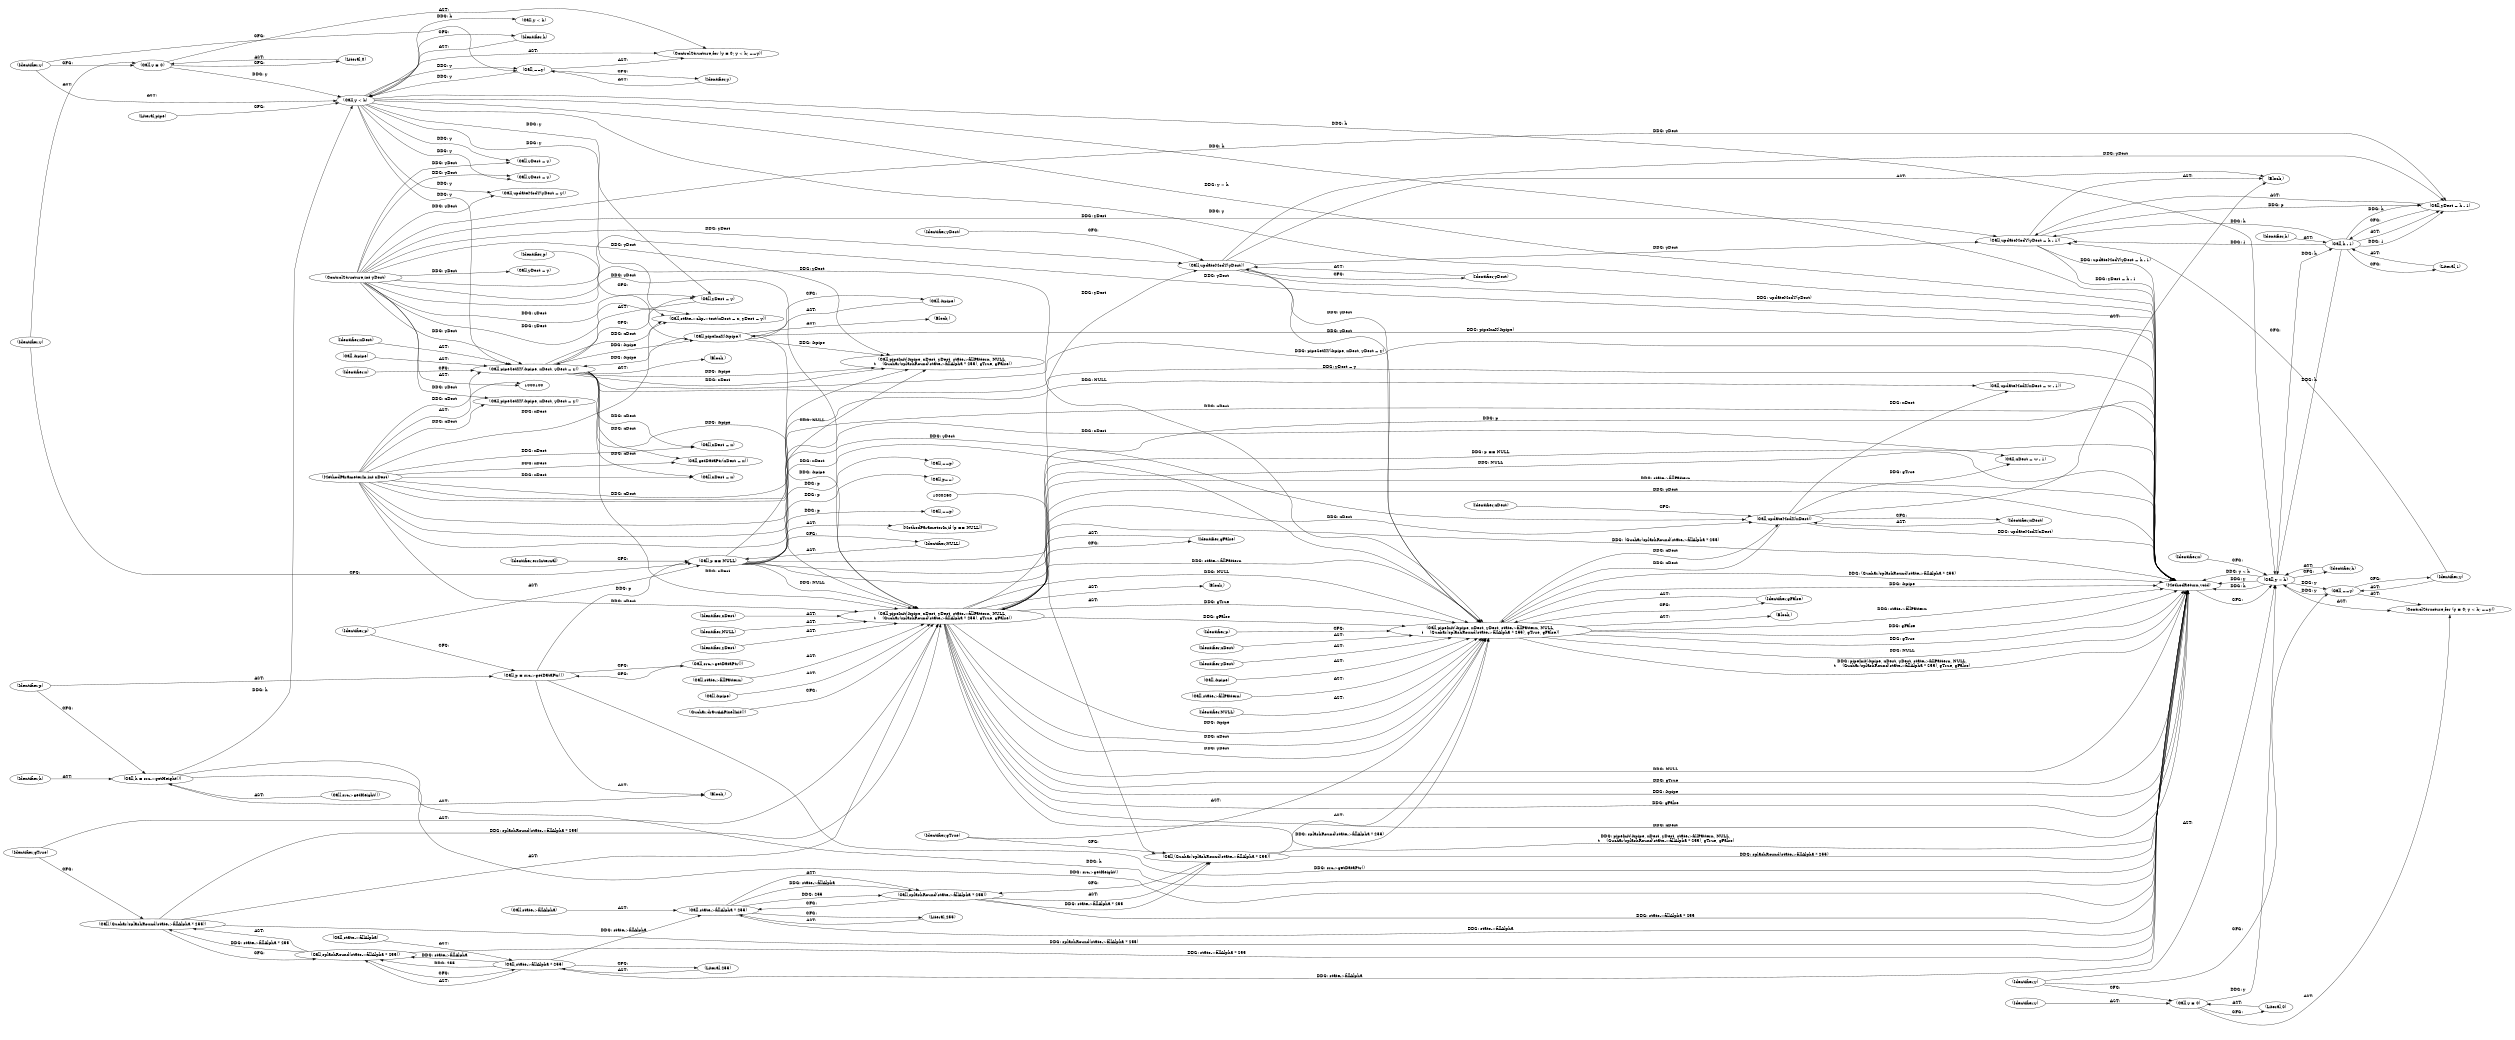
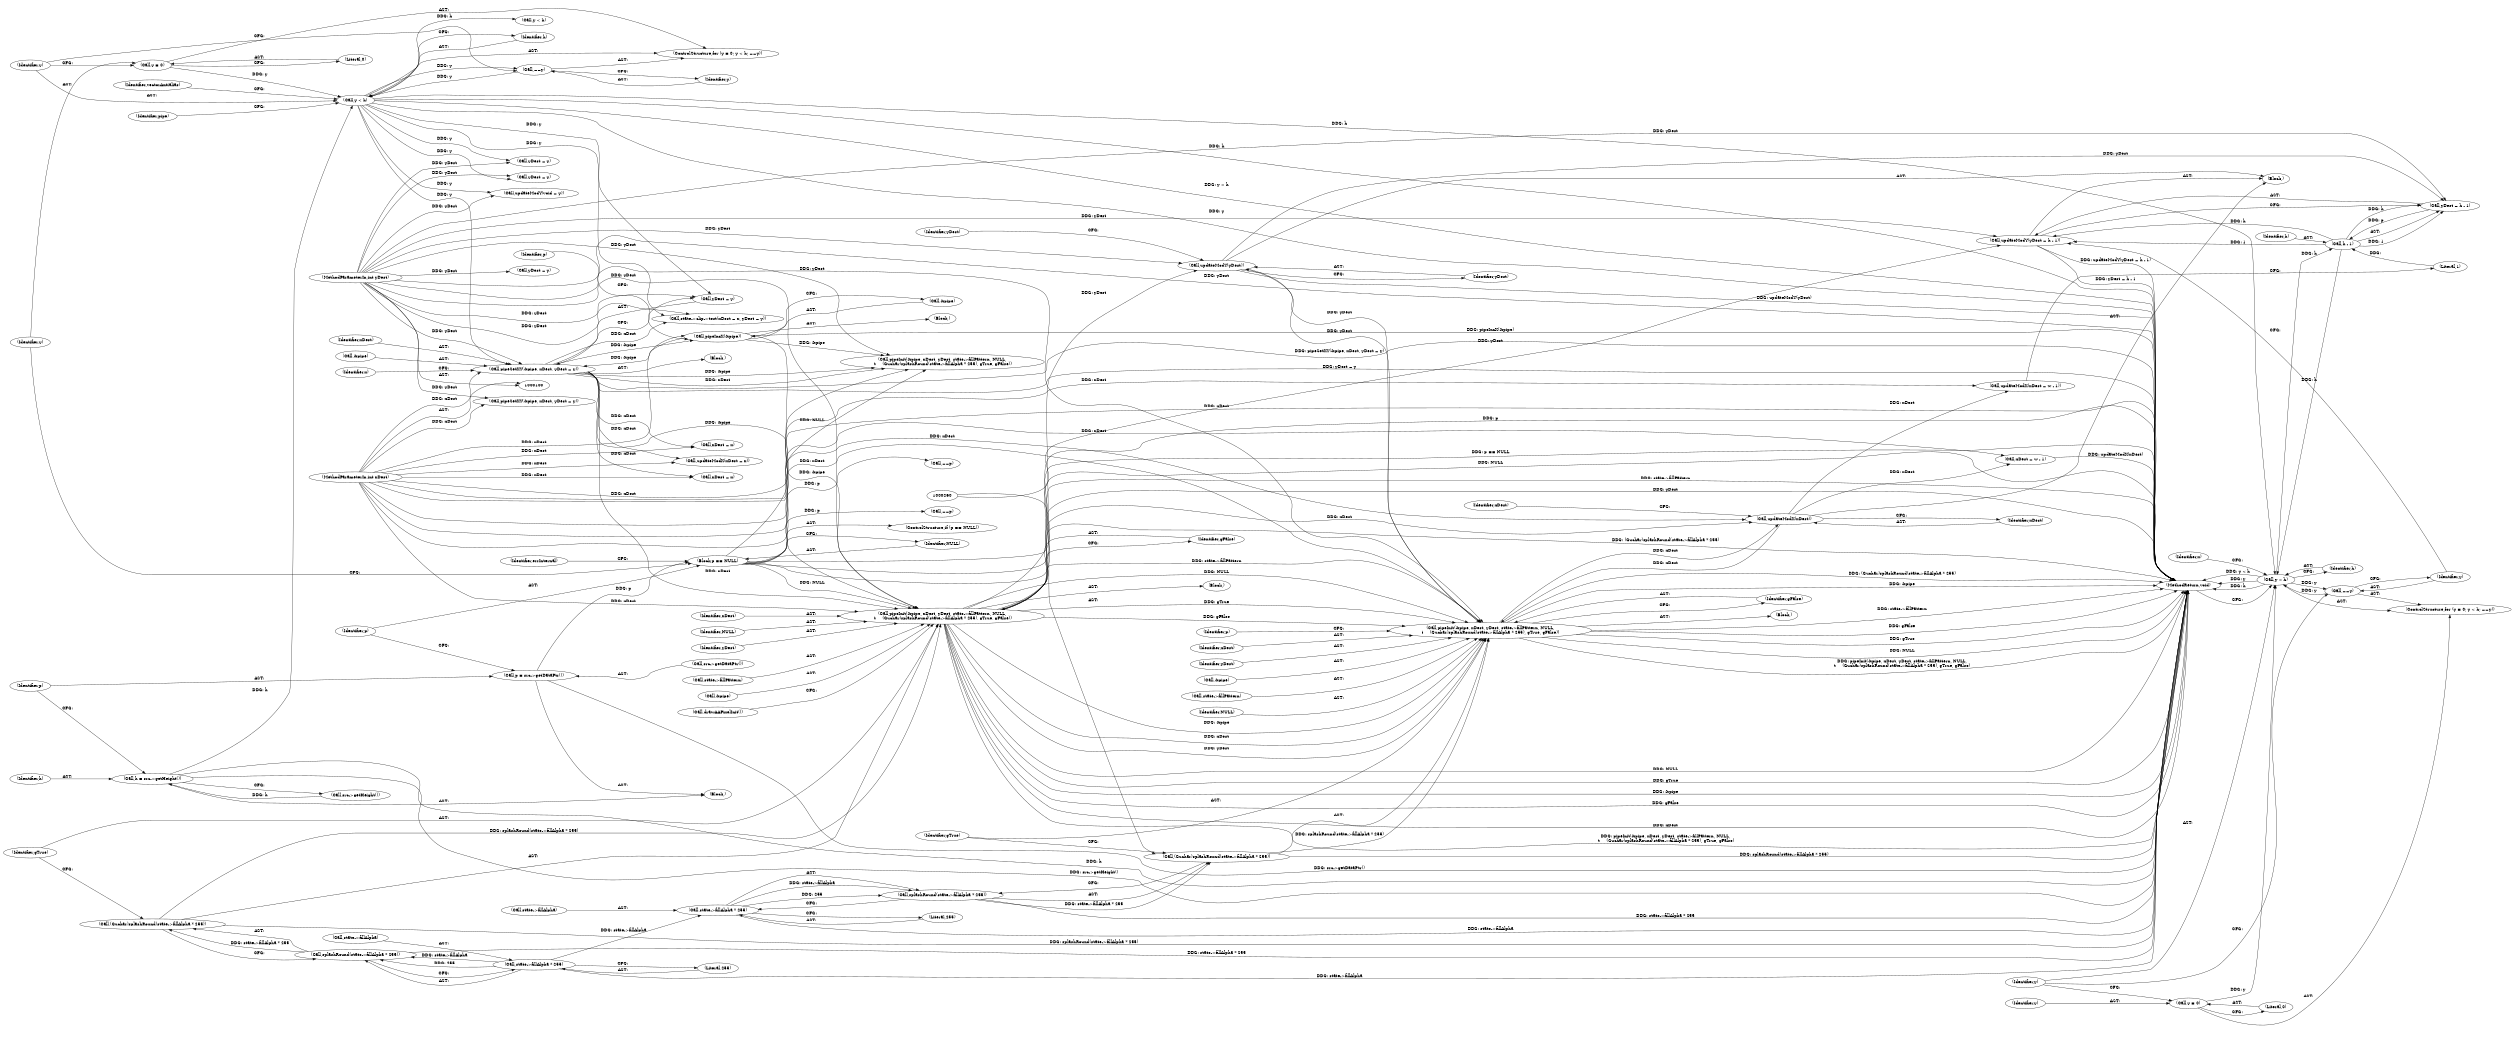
node "(Identifier,vectorAntialias)": added
node "(Literal,pipe)": label "(Literal,pipe)" -> "(Identifier,pipe)"
node "(Call,updateModY(yDest + y))": label "(Call,updateModY(yDest + y))" -> "(Call,updateModY(void + y))"
edge "(Call,updateModY(yDest + h - 1))" -> "(Call,yDest + h - 1)": label "DDG: p" -> "CFG: "
edge "(Call,yDest + h - 1)" -> "(Call,h - 1)": label "CFG: " -> "DDG: p"
edge "(Literal,1)" -> "(Call,h - 1)": label "AST: " -> "DDG: "
edge "(Call,updateModY(yDest))" -> "(Call,updateModY(yDest + h - 1))": now "1000260" -> "(Call,updateModY(yDest + h - 1))"
edge "(Call,h - 1)" -> "(Literal,1)": now "(Call,updateModX(xDest + w - 1))" -> "(Literal,1)"
node "(ControlStructure,int yDest)": label "(ControlStructure,int yDest)" -> "(MethodParameterIn,int yDest)"
edge "(MethodParameterIn,int xDest)" -> "(Call,updateModX(xDest + w - 1))": label "DDG: NULL" -> "DDG: xDest"
edge "(MethodParameterIn,int xDest)" -> "(Call,state->clip->test(xDest + x, yDest + y))": now "(MethodParameterIn,int xDest)" -> "(Call,pipeIncX(&pipe))"
edge "(MethodParameterIn,int xDest)" -> "(Call,updateModX(xDest))": label "DDG: yDest" -> "DDG: xDest"
node "(Call,getDataPtr(xDest + x))": label "(Call,getDataPtr(xDest + x))" -> "(Call,updateModX(xDest + x))"
edge "(Call,updateModX(xDest))" -> "(Call,xDest + w - 1)": label "DDG: gTrue" -> "DDG: xDest"
node "(Call,p++)": removed
node "(MethodParameterIn,if (p == NULL))": label "(MethodParameterIn,if (p == NULL))" -> "(ControlStructure,if (p == NULL))"
edge "(Call,updateModX(xDest))" -> "(MethodReturn,void)": now "(Call,xDest + w - 1)" -> "(MethodReturn,void)"
node "(Call,p == NULL)": label "(Call,p == NULL)" -> "(Block,p == NULL)"
edge "(Call,p = src->getDataPtr())" -> "(Call,src->getDataPtr())": removed, label "CFG:"
edge "(Call,src->getDataPtr())" -> "(Call,p = src->getDataPtr())": label "CFG: " -> "AST: "
node "(Guchar,drawAAPixelInit())": label "(Guchar,drawAAPixelInit())" -> "(Call,drawAAPixelInit())"
edge "(Call,h = src->getHeight())" -> "(Call,src->getHeight())": added, label "CFG:"
edge "(Call,src->getHeight())" -> "(Call,h = src->getHeight())": label "AST: " -> "DDG: h"
